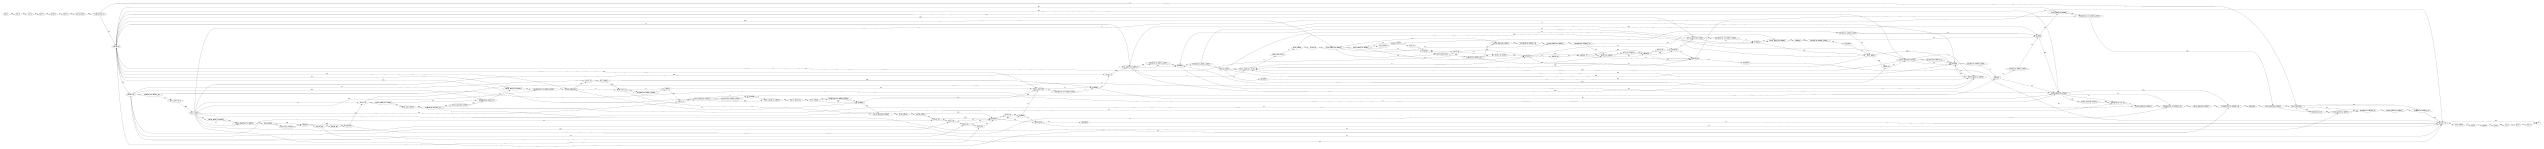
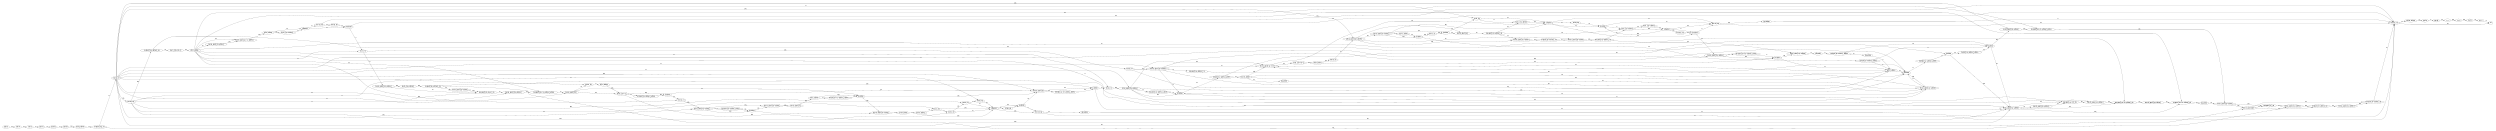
edge "add r12 , address" -> "mov rax , r14": reversed
